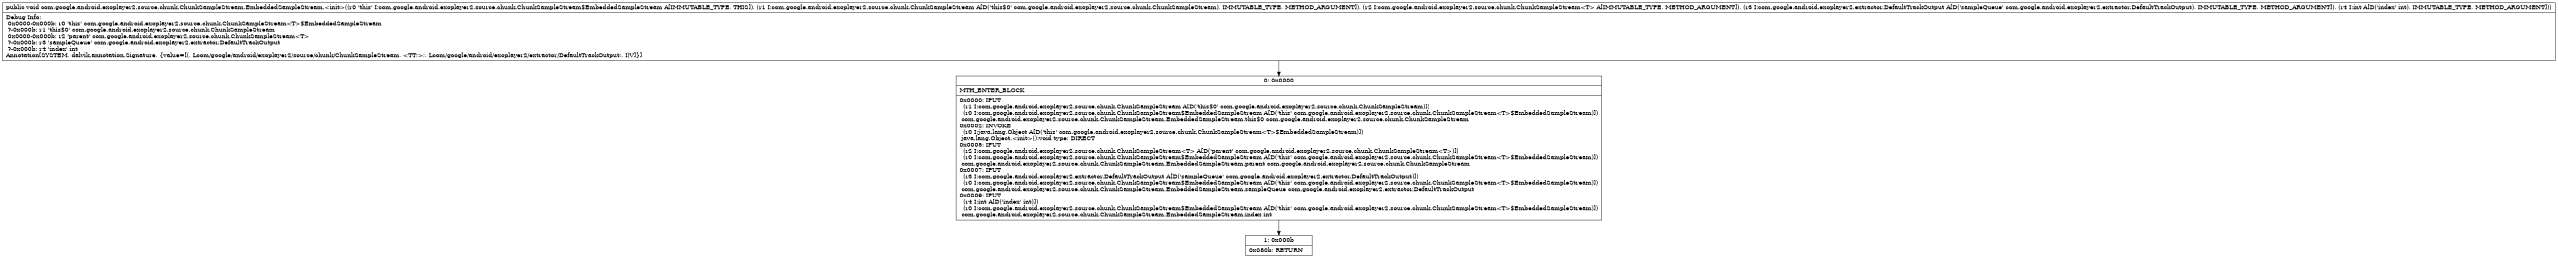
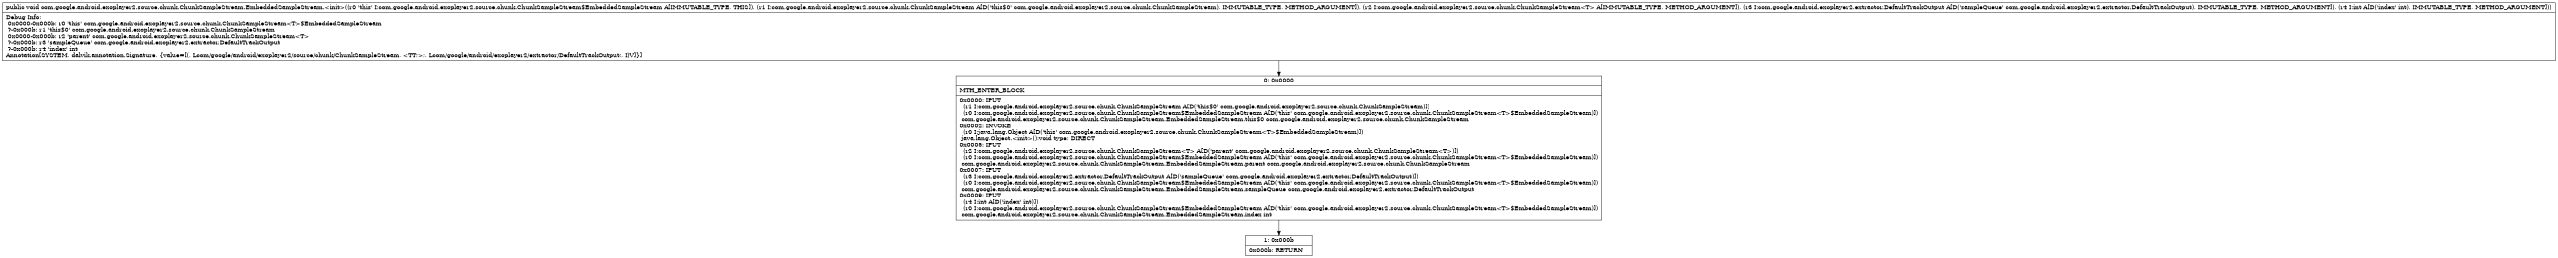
node "1: 0x000b": text "0x080b: RETURN" -> "0x000b: RETURN"
